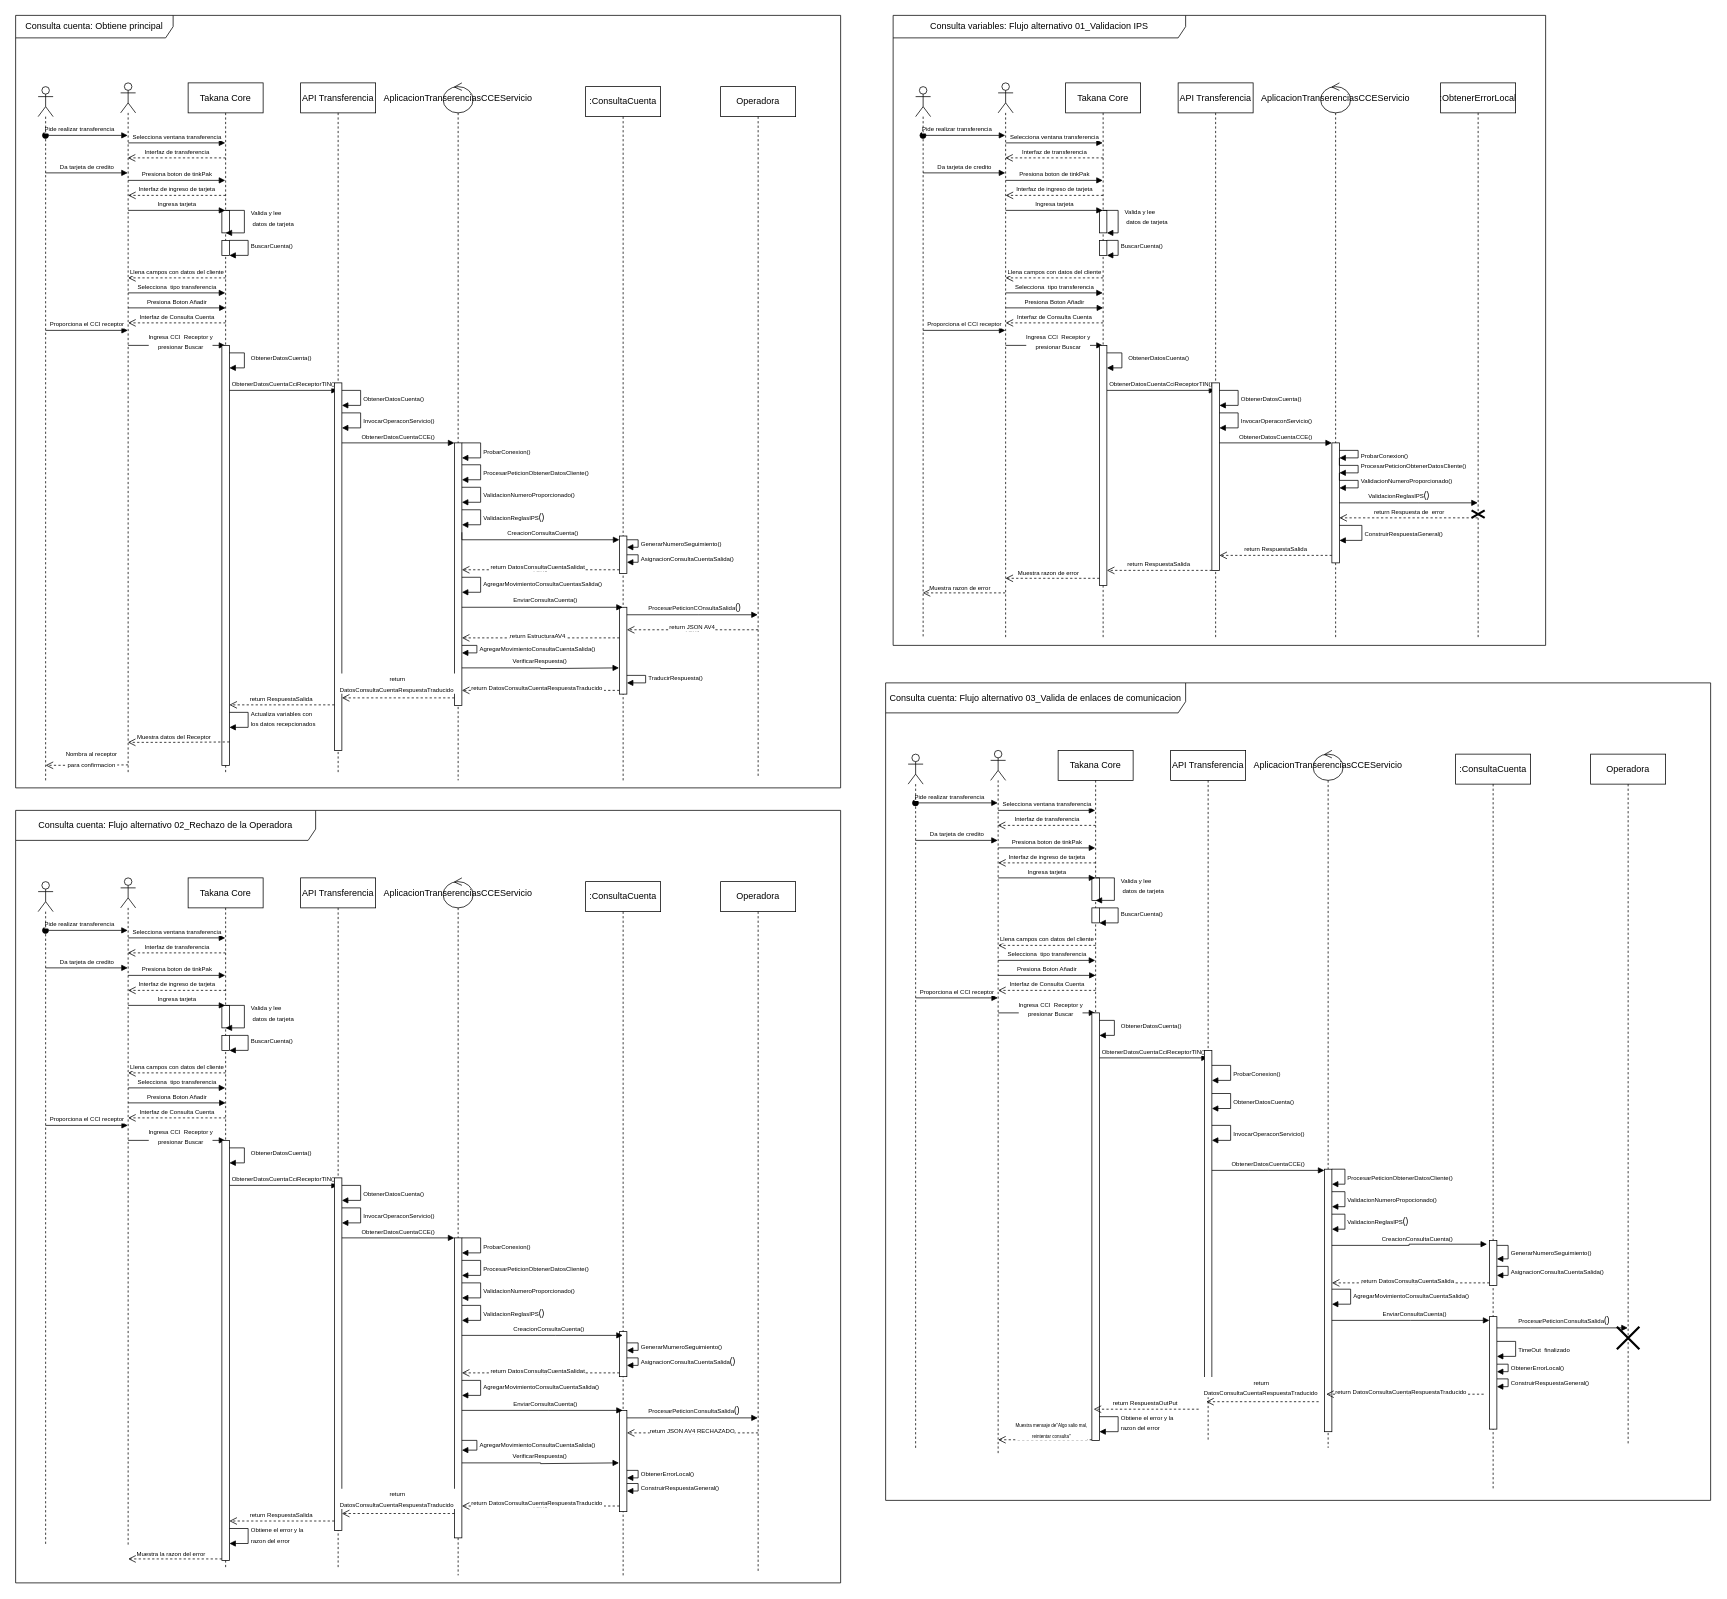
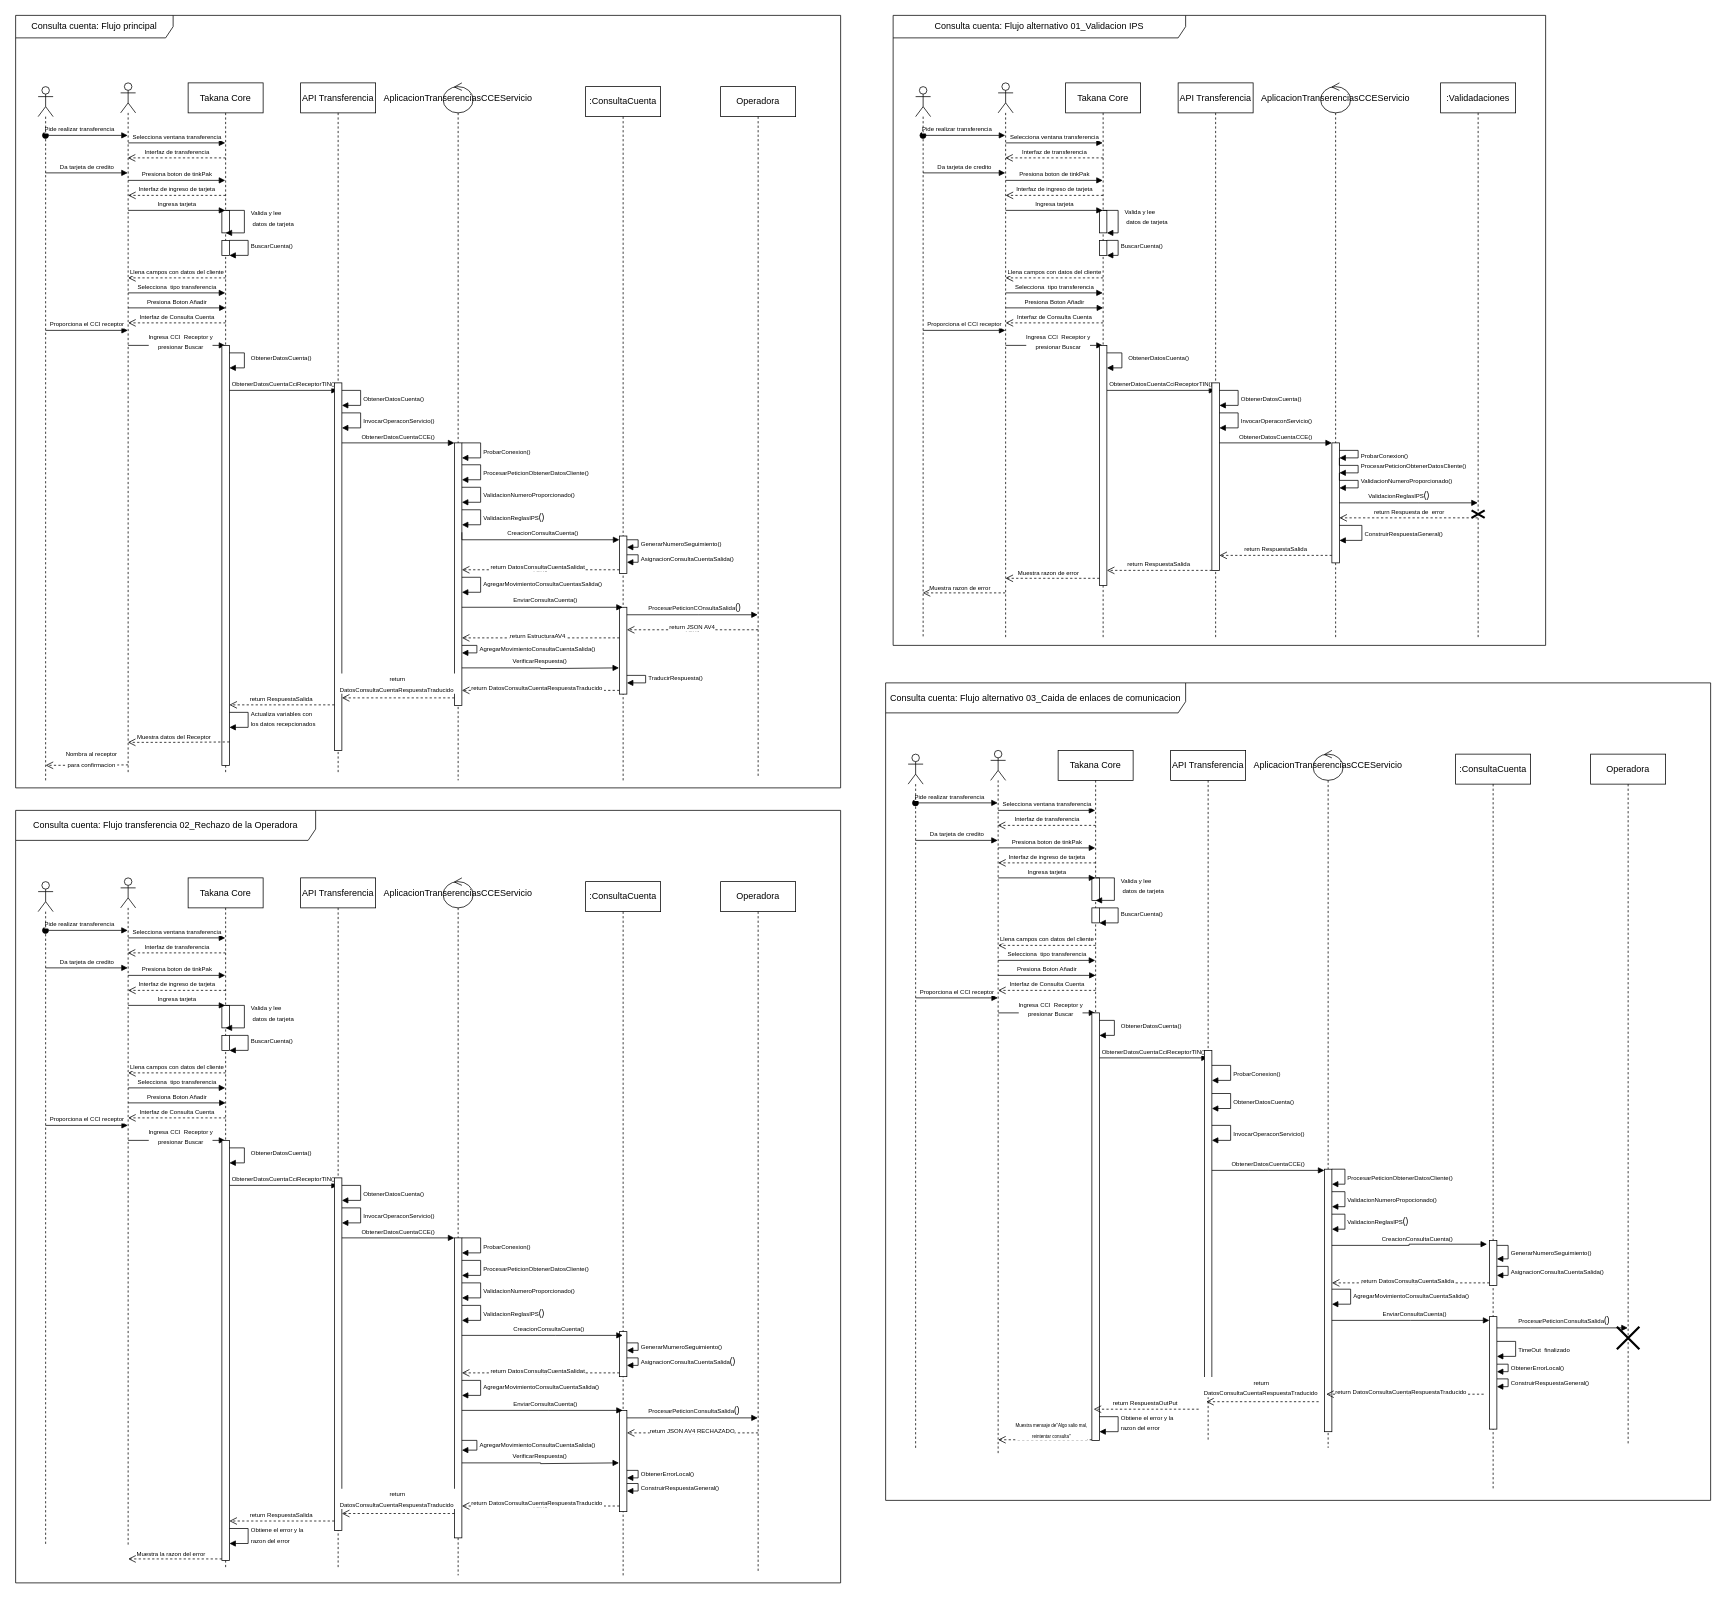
node "Consulta cuenta: Obtiene principal": label "Consulta cuenta: Obtiene principal" -> "Consulta cuenta: Flujo principal"
node "Consulta variables: Flujo alternativo 01_Validacion IPS": label "Consulta variables: Flujo alternativo 01_Validacion IPS" -> "Consulta cuenta: Flujo alternativo 01_Validacion IPS"
node ":ObtenerErrorLocal": label ":ObtenerErrorLocal" -> ":Validadaciones"
node "Consulta cuenta: Flujo alternativo 03_Valida de enlaces de comunicacion": label "Consulta cuenta: Flujo alternativo 03_Valida de enlaces de comunicacion" -> "Consulta cuenta: Flujo alternativo 03_Caida de enlaces de comunicacion"
node "Consulta cuenta: Flujo alternativo 02_Rechazo de la Operadora": label "Consulta cuenta: Flujo alternativo 02_Rechazo de la Operadora" -> "Consulta cuenta: Flujo transferencia 02_Rechazo de la Operadora"
